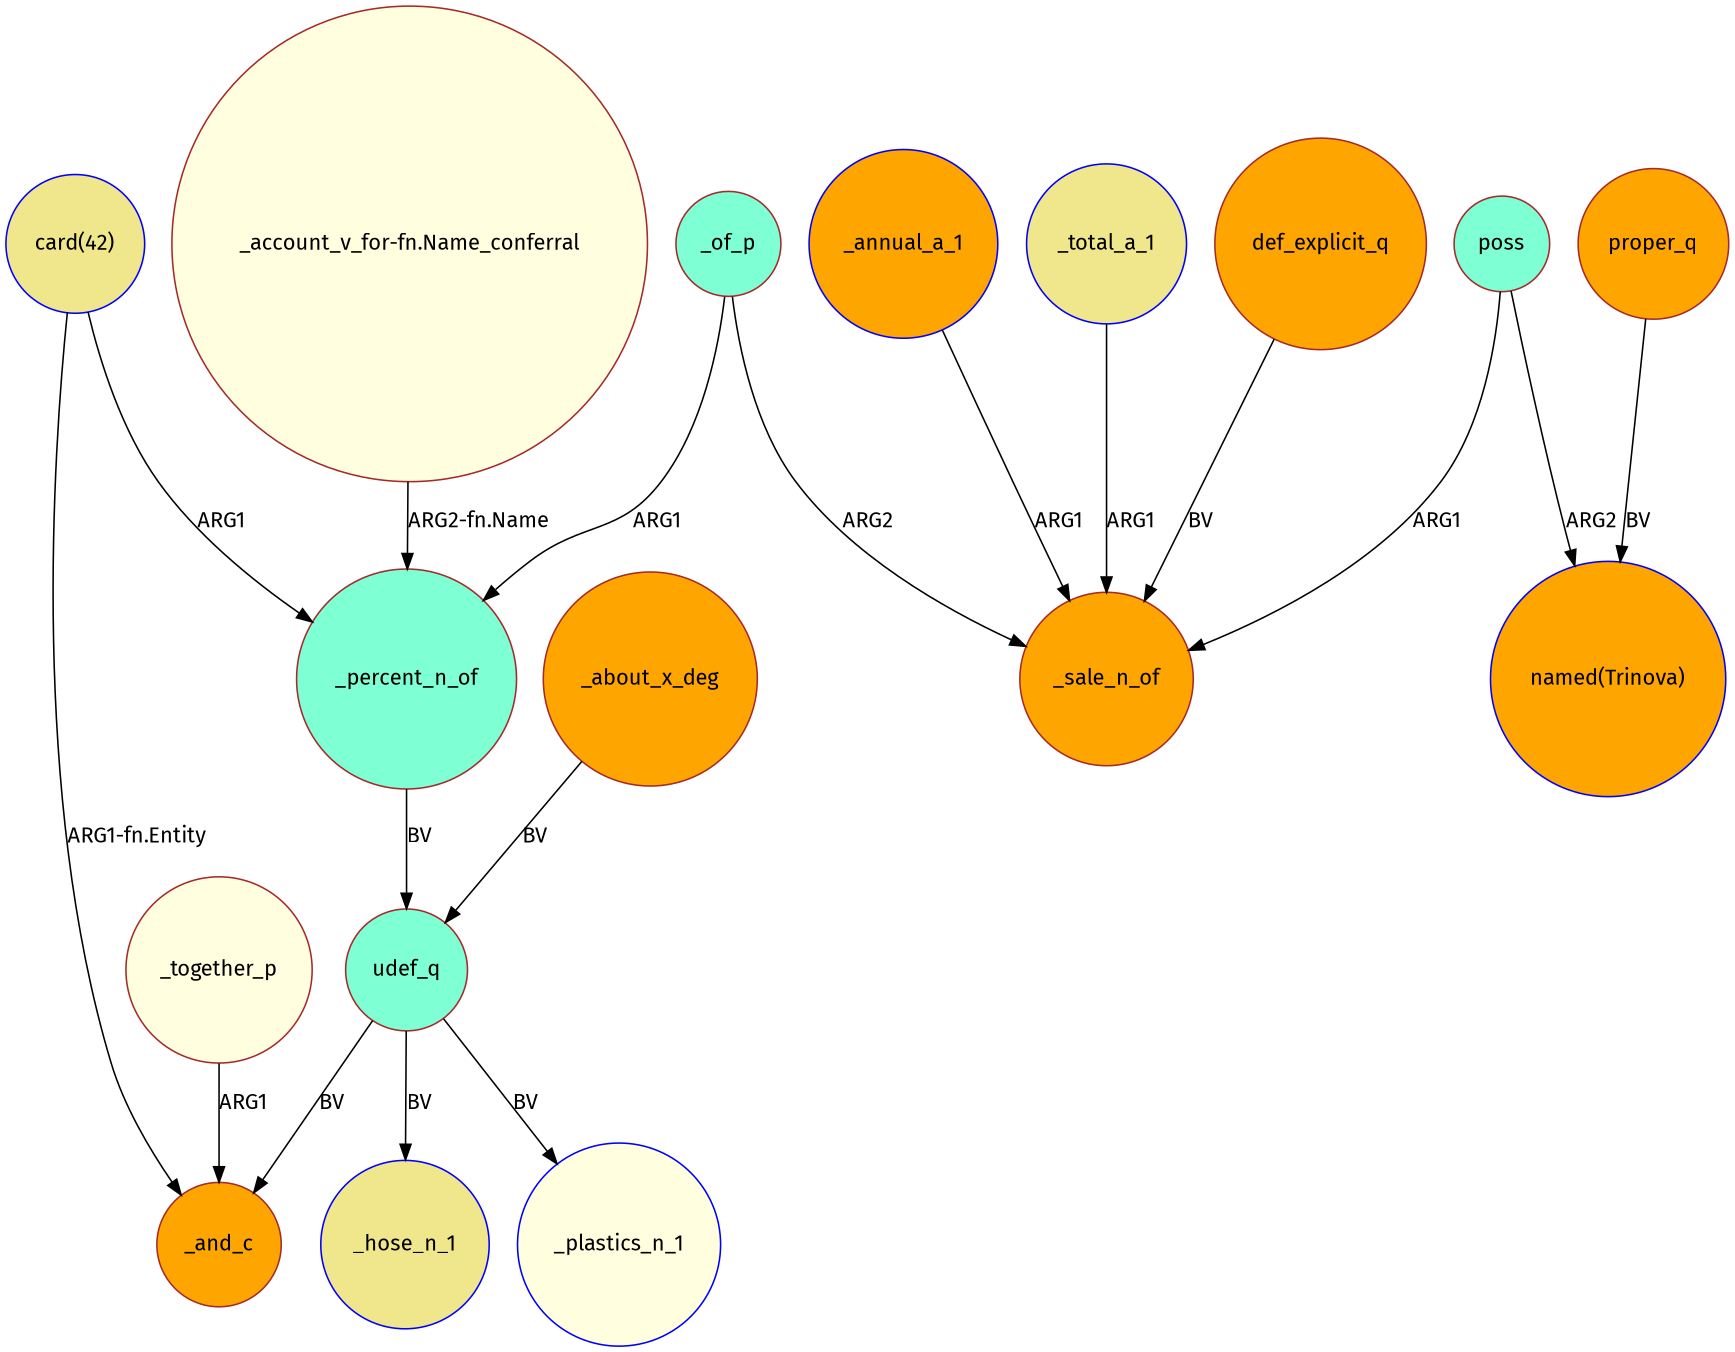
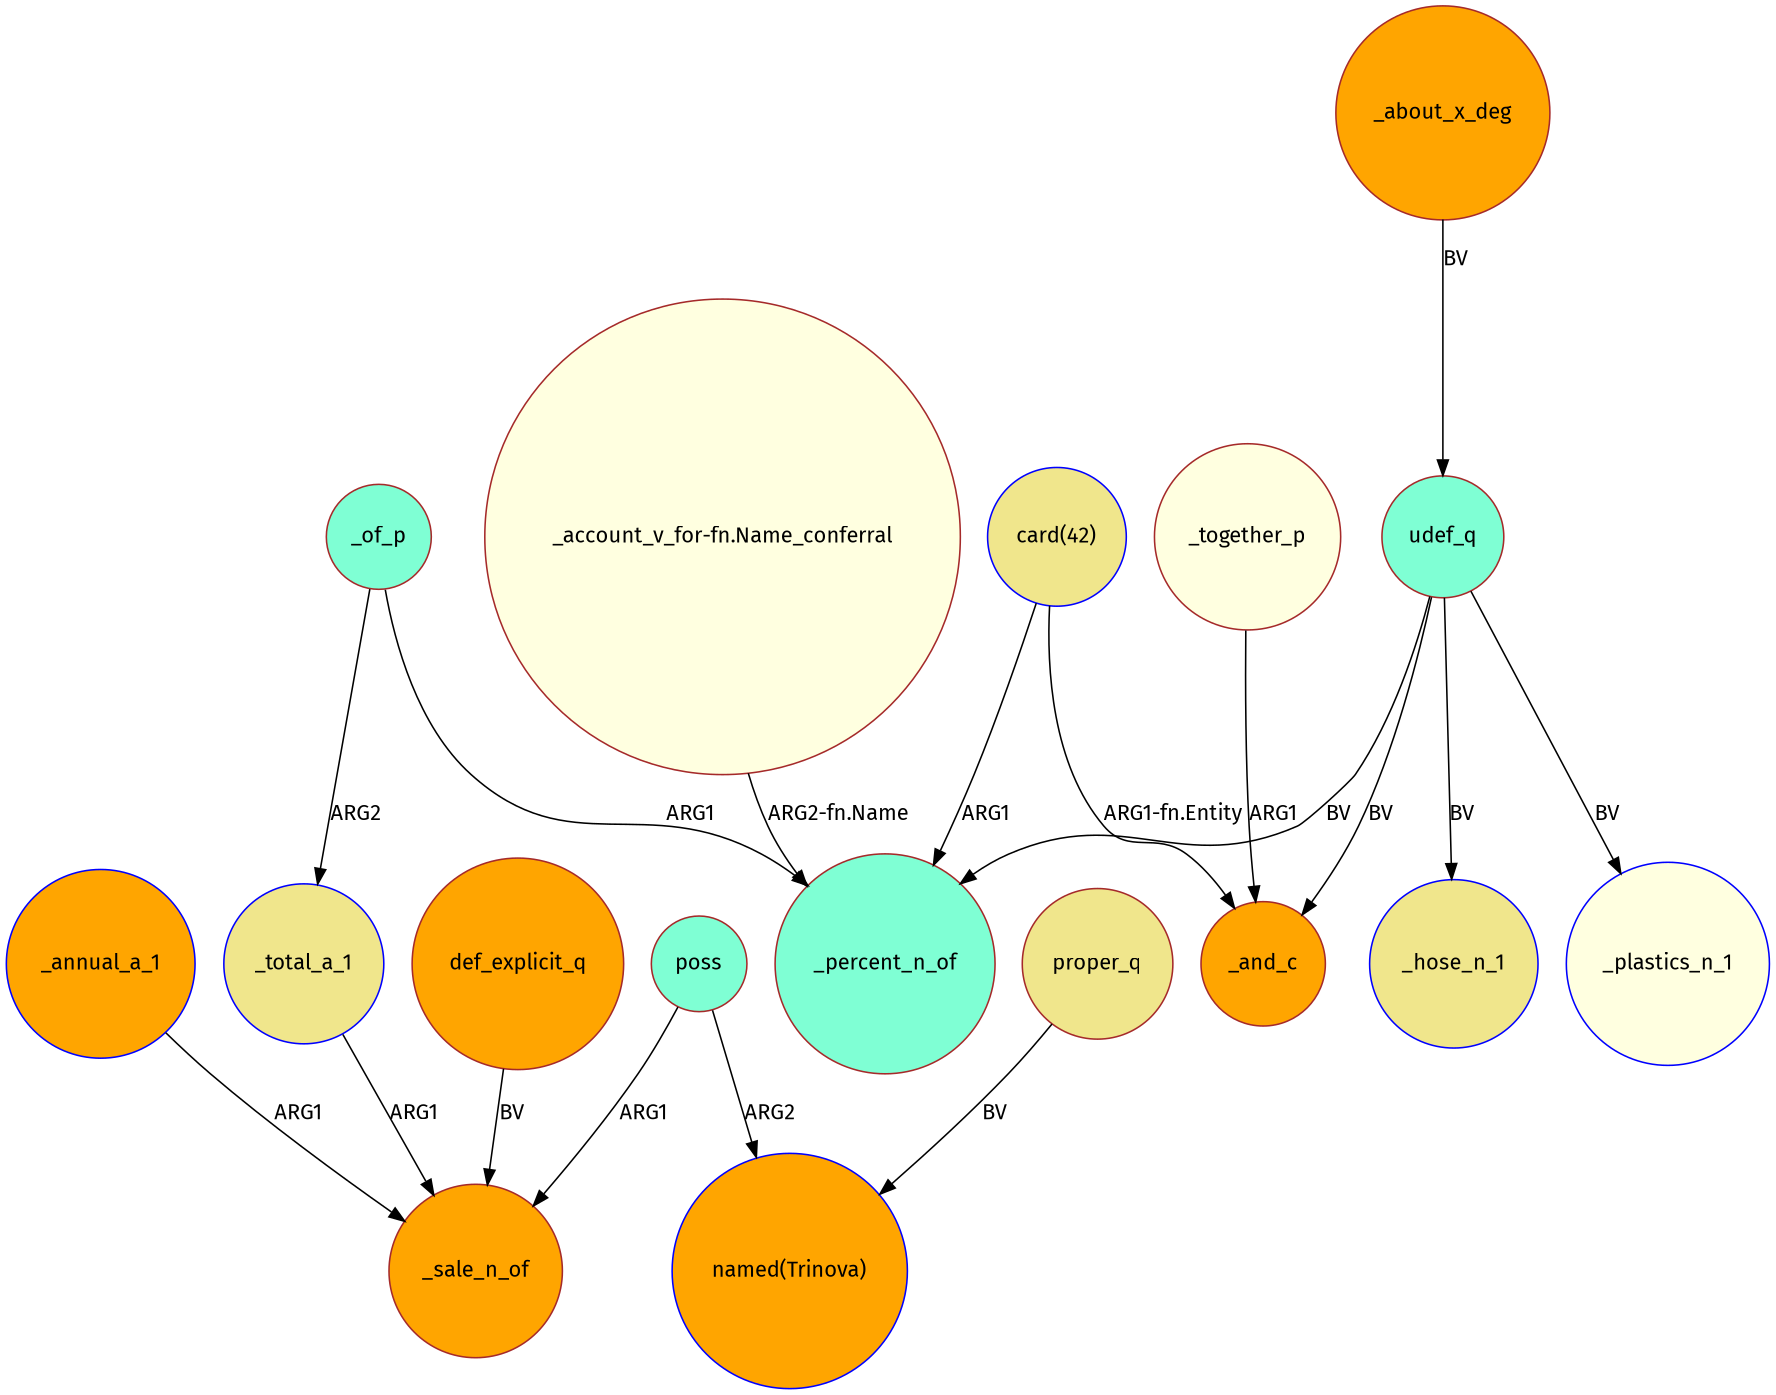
node "proper_q": fillcolor orange -> khaki
edge "_of_p" -> "_sale_n_of": now "_of_p" -> "_total_a_1"
edge "_percent_n_of" -> "udef_q": reversed
